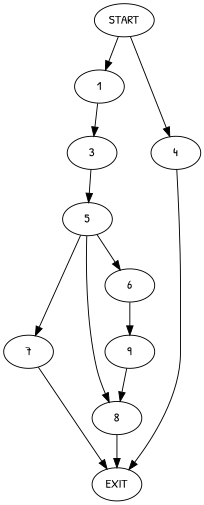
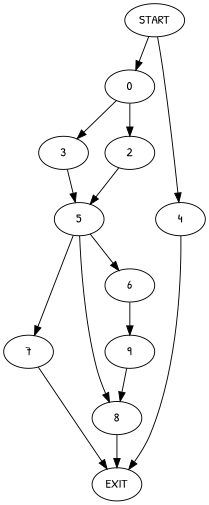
node "1": label "1" -> "0"
node "2": added
